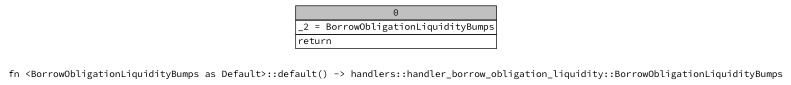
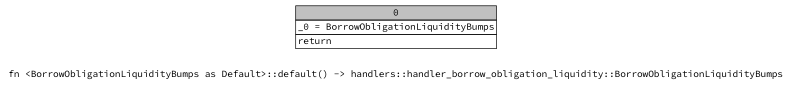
node "0": text "_2 = BorrowObligationLiquidityBumps" -> "_0 = BorrowObligationLiquidityBumps"
